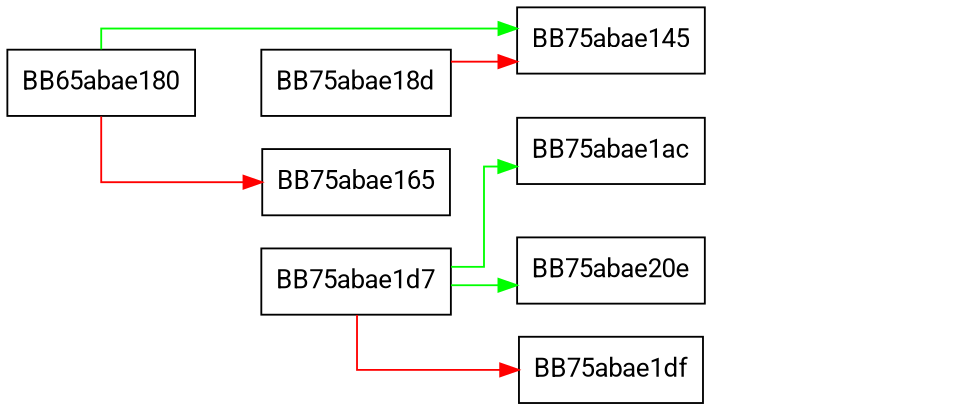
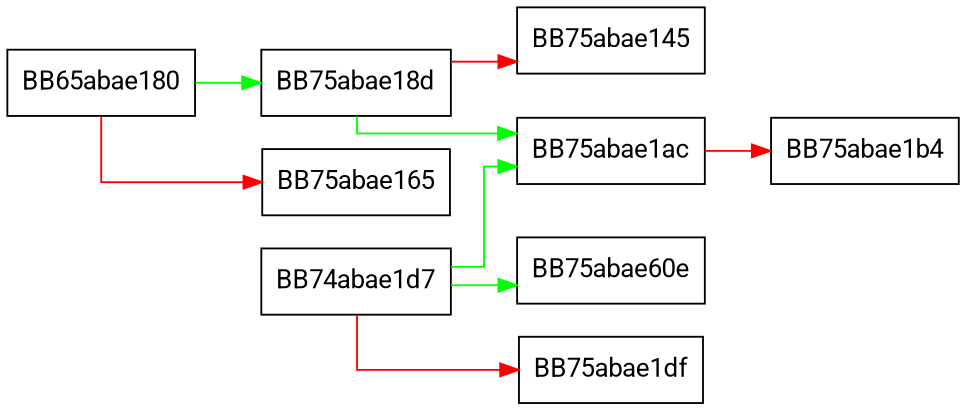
edge "BB65abae180" -> "BB75abae145": now "BB65abae180" -> "BB75abae18d"
edge "BB75abae18d" -> "BB75abae1ac": added
node "BB75abae1b4": added
node "BB75abae20e": label "BB75abae20e" -> "BB75abae60e"
node "BB75abae1d7": label "BB75abae1d7" -> "BB74abae1d7"
